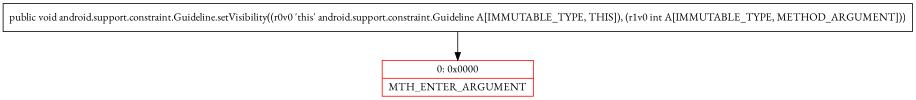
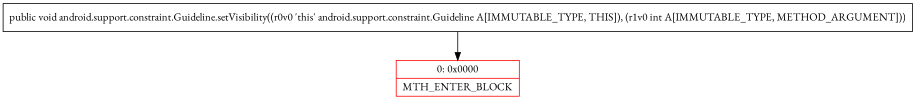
node "0: 0x0000": text "MTH_ENTER_ARGUMENT" -> "MTH_ENTER_BLOCK"
